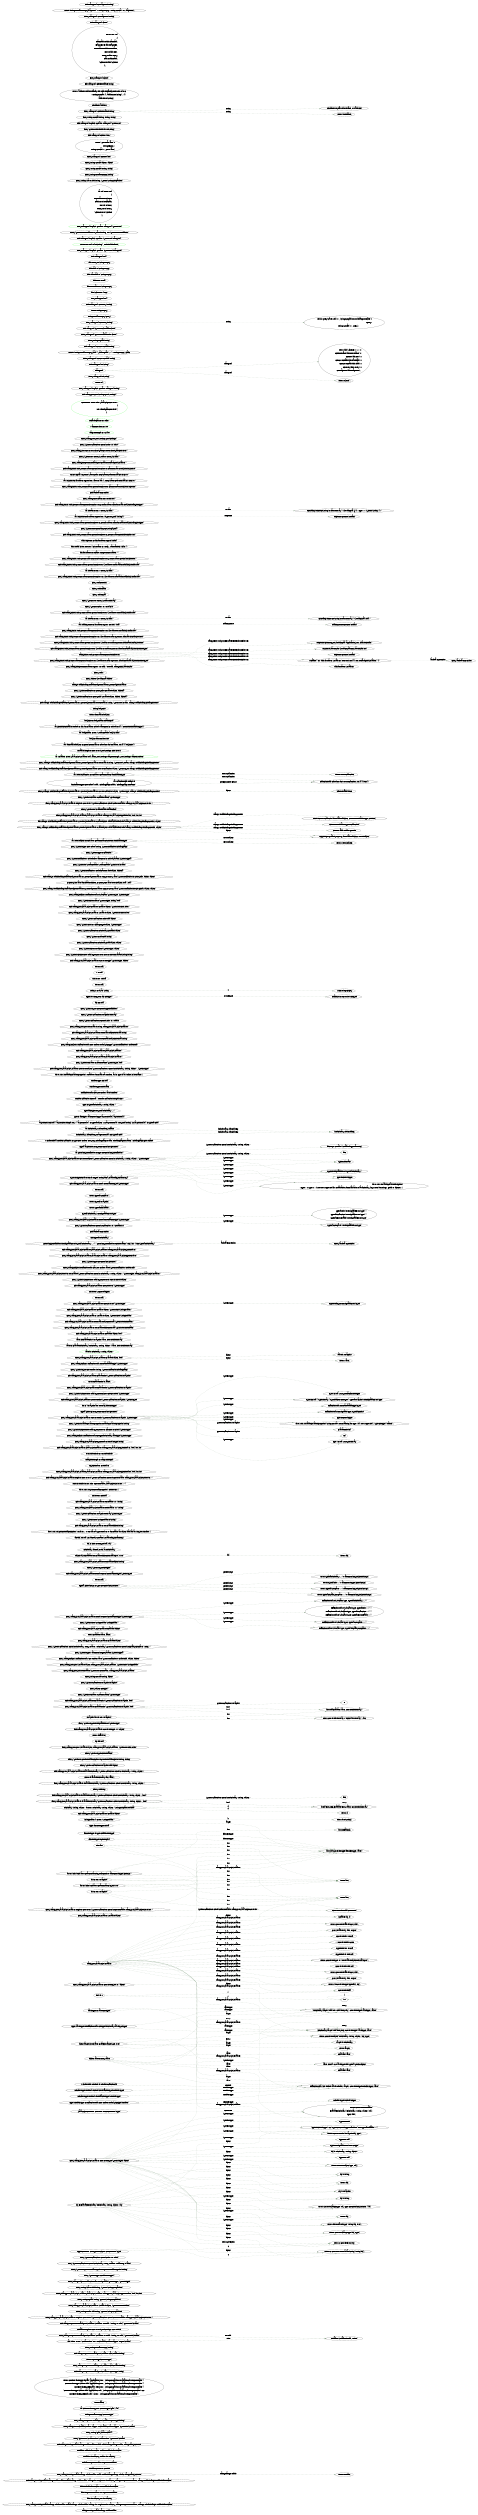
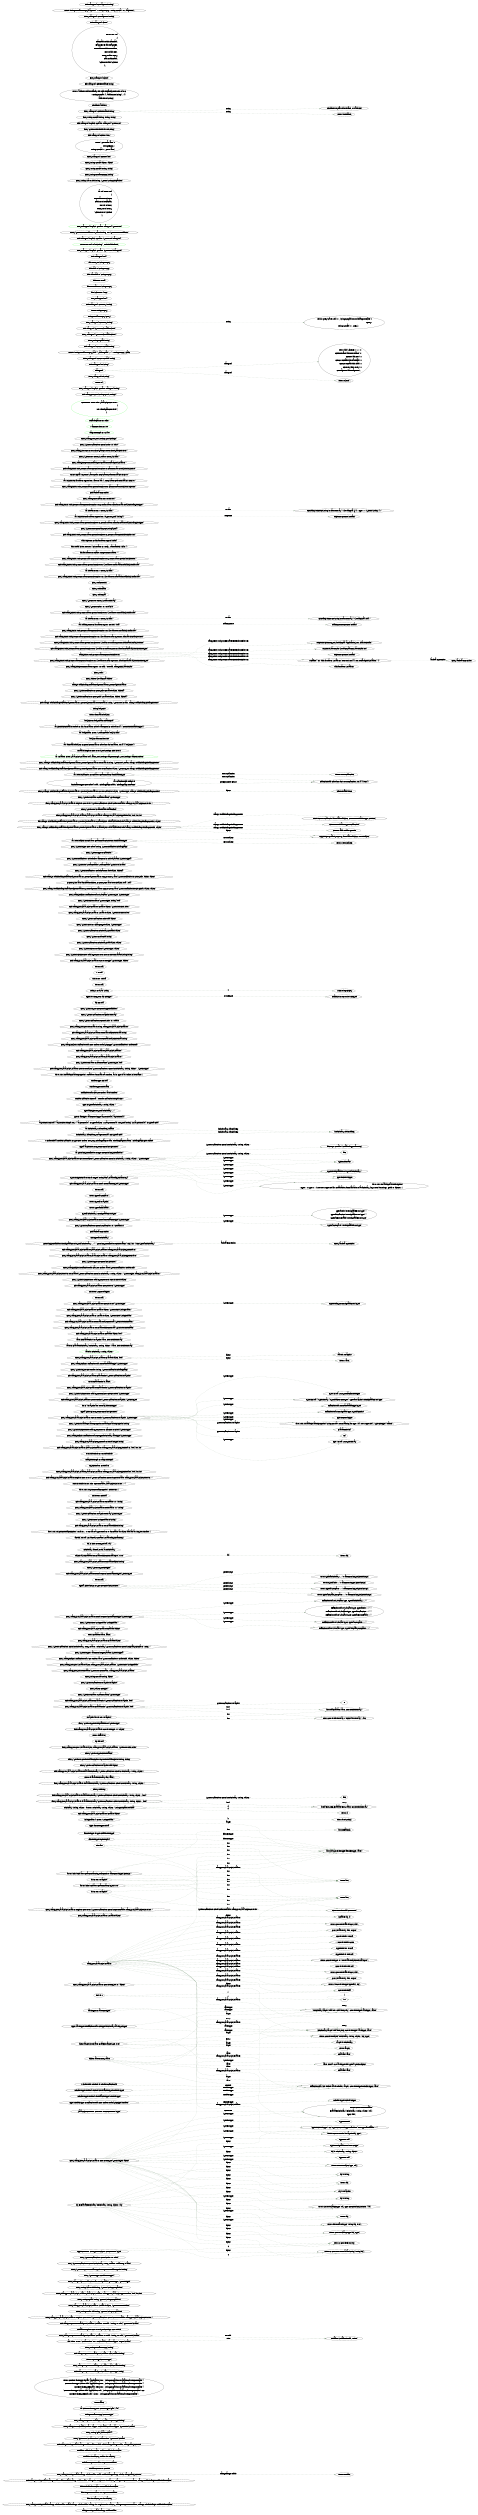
node "Entry Nancy.Url.System.EvaluateList.Clone()": label "Entry Nancy.Url.System.EvaluateList.Clone()" -> "Entry Nancy.Url.System.ICloneable.Clone()"
edge "obj = EvaluateDictionary((IDictionary<string, object>)obj)" -> "return c.ConvertFrom(obj);": label "returnCollection" -> "object"
